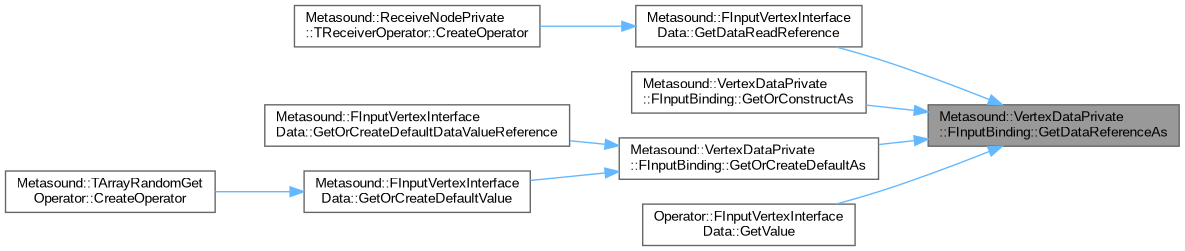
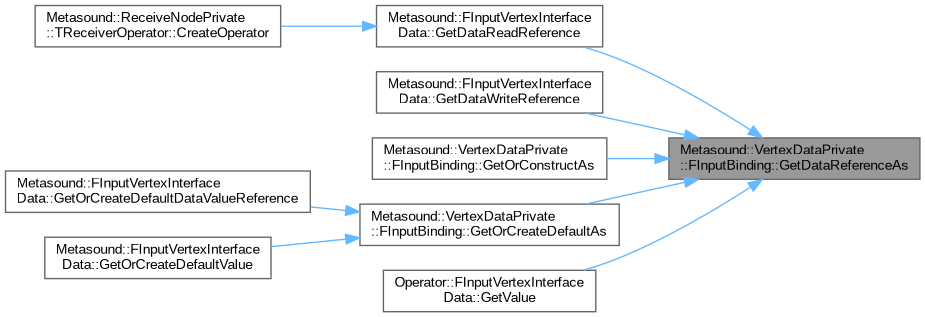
node "Metasound::FInputVertexInterface Data::GetDataWriteReference": added
node "Metasound::TArrayRandomGet Operator::CreateOperator": removed
